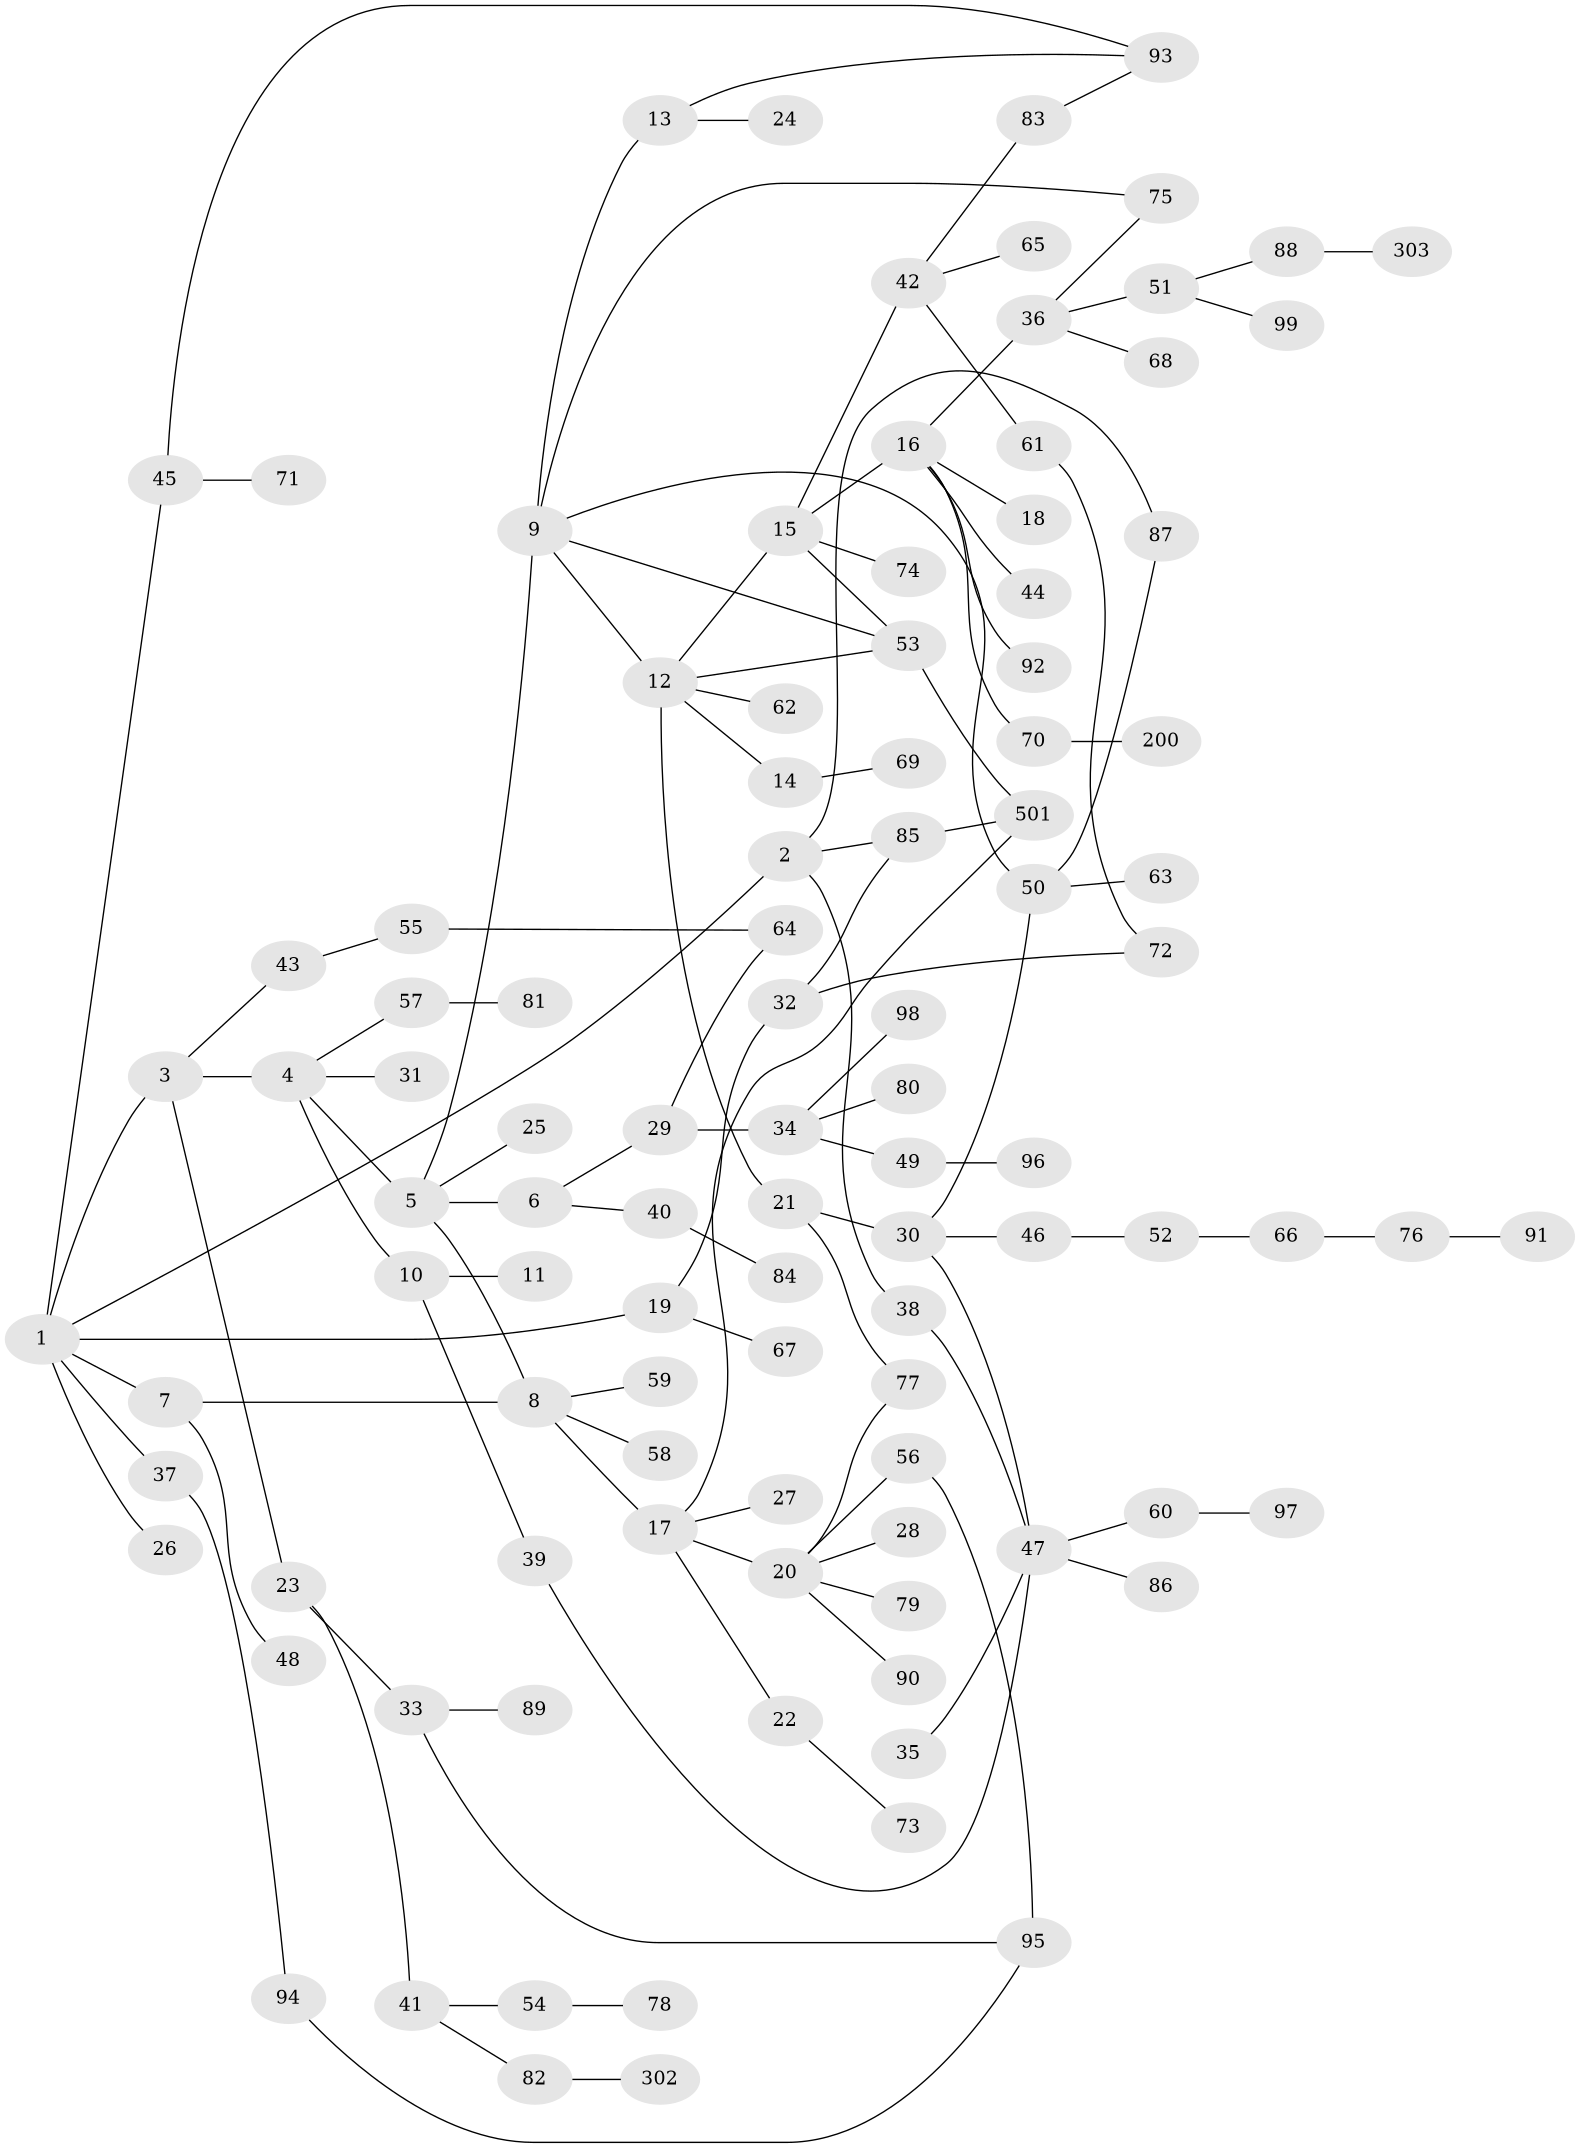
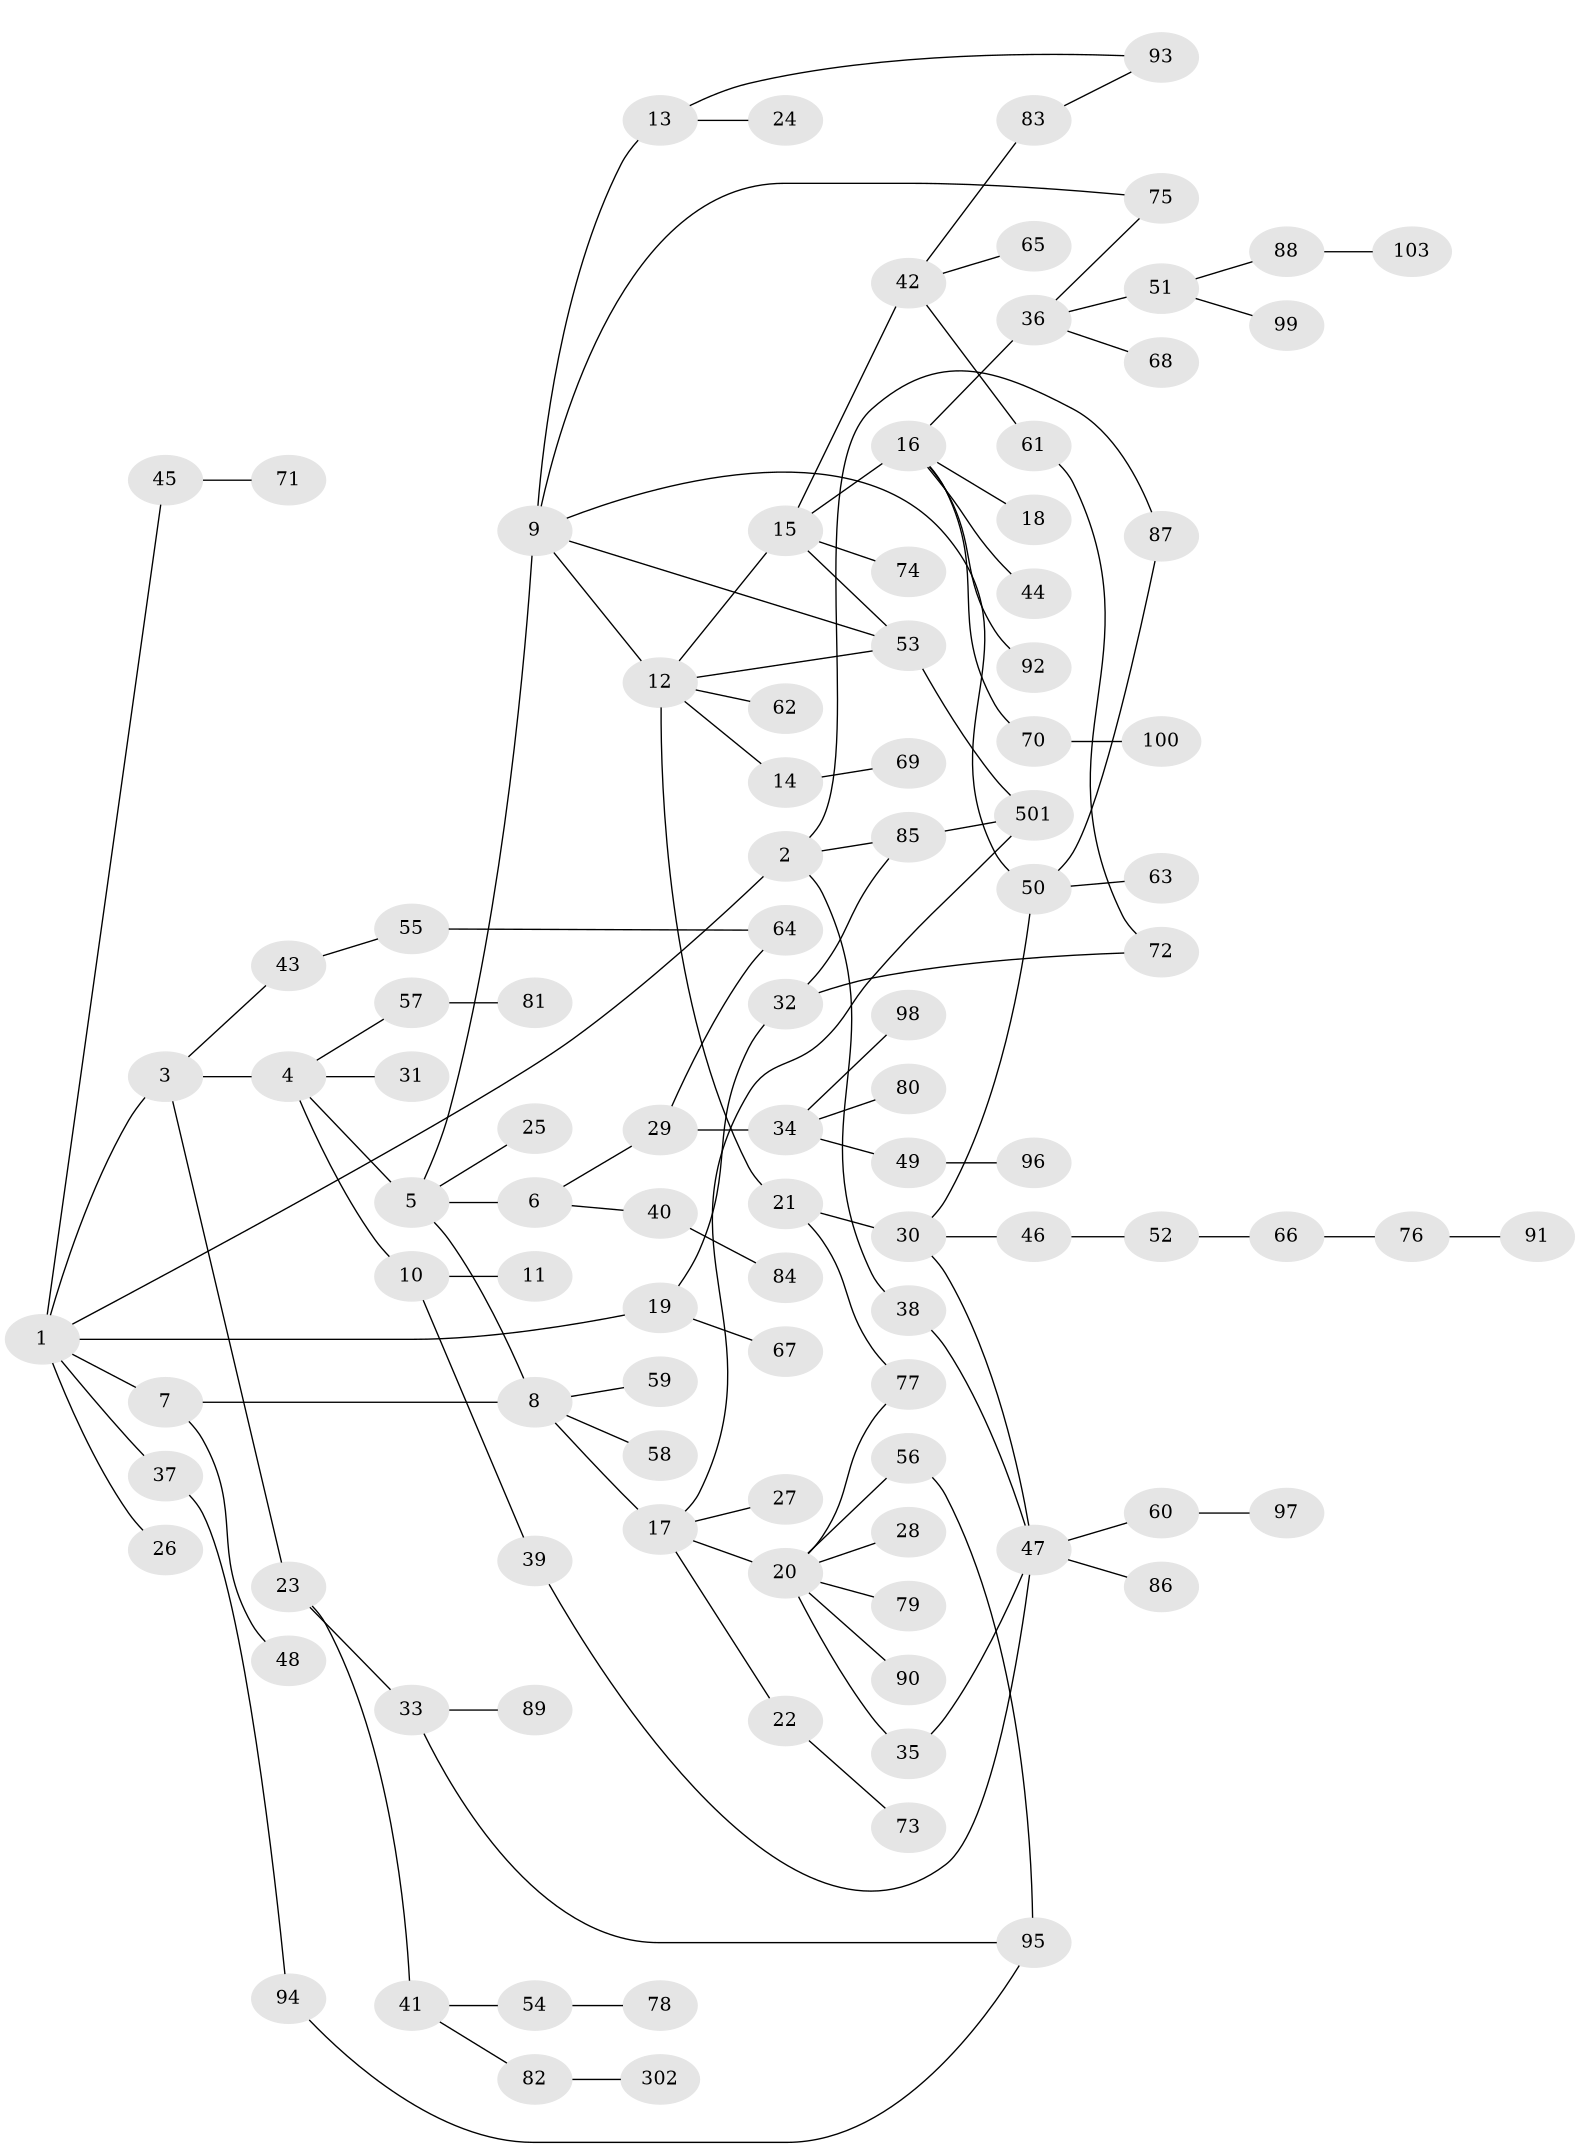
edge "93" -- "45": removed
node "303": label "303" -> "103"
node "200": label "200" -> "100"
edge "20" -- "35": added
